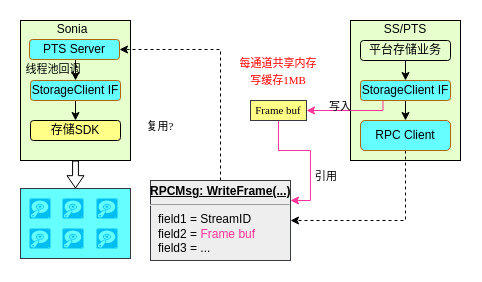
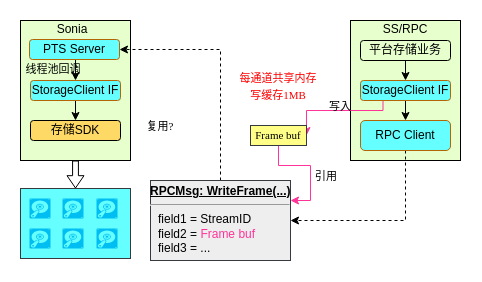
node "SS/PTS": label "SS/PTS" -> "SS/RPC"
node "每通道共享内存写缓存1MB": moved (279, 71) -> (279, 86)
node "Frame buf": moved (279, 111) -> (279, 136)
node "存储SDK": fillcolor #ffff88 -> #ffd966
